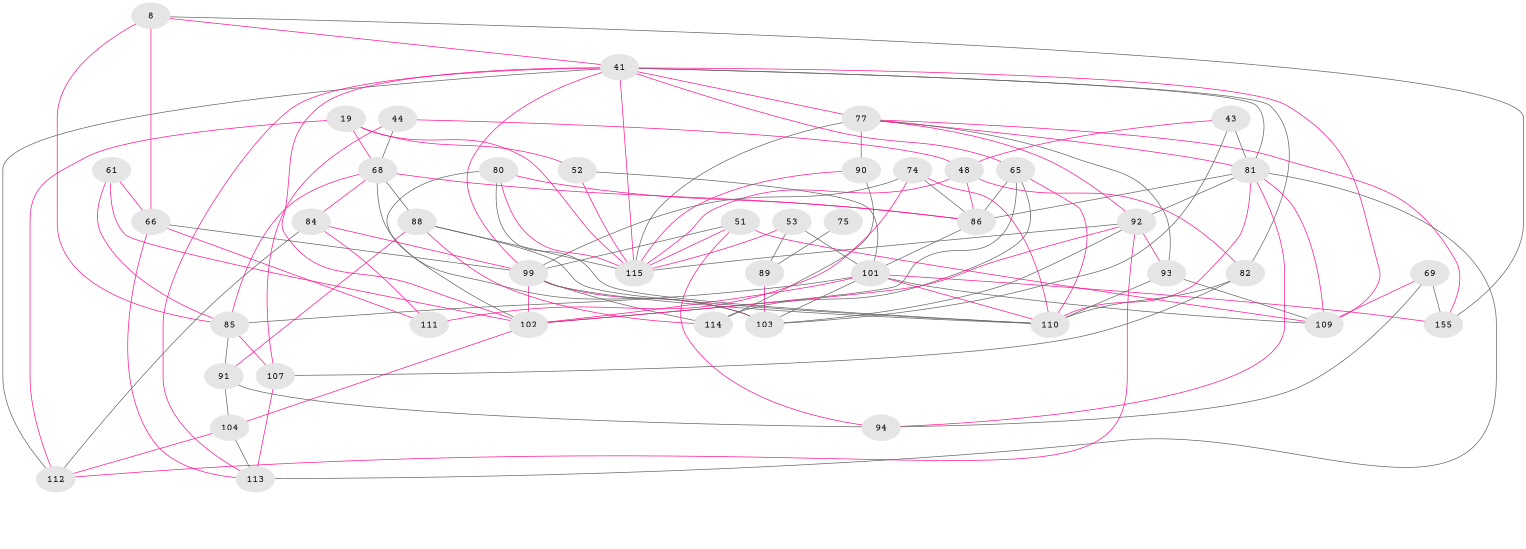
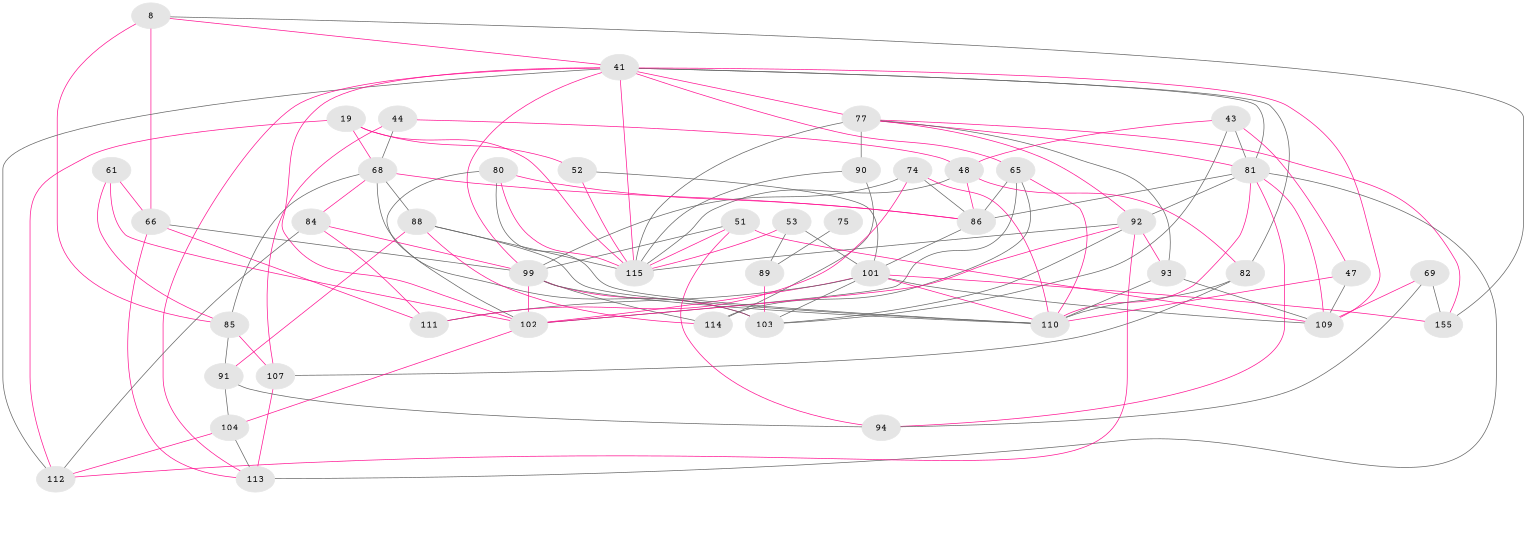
edge "90" -- "115": color deeppink -> gray40
edge "48" -- "115": color deeppink -> gray40
edge "68" -- "85": color deeppink -> gray40
node "47": added
edge "101" -- "85": now "101" -- "111"
